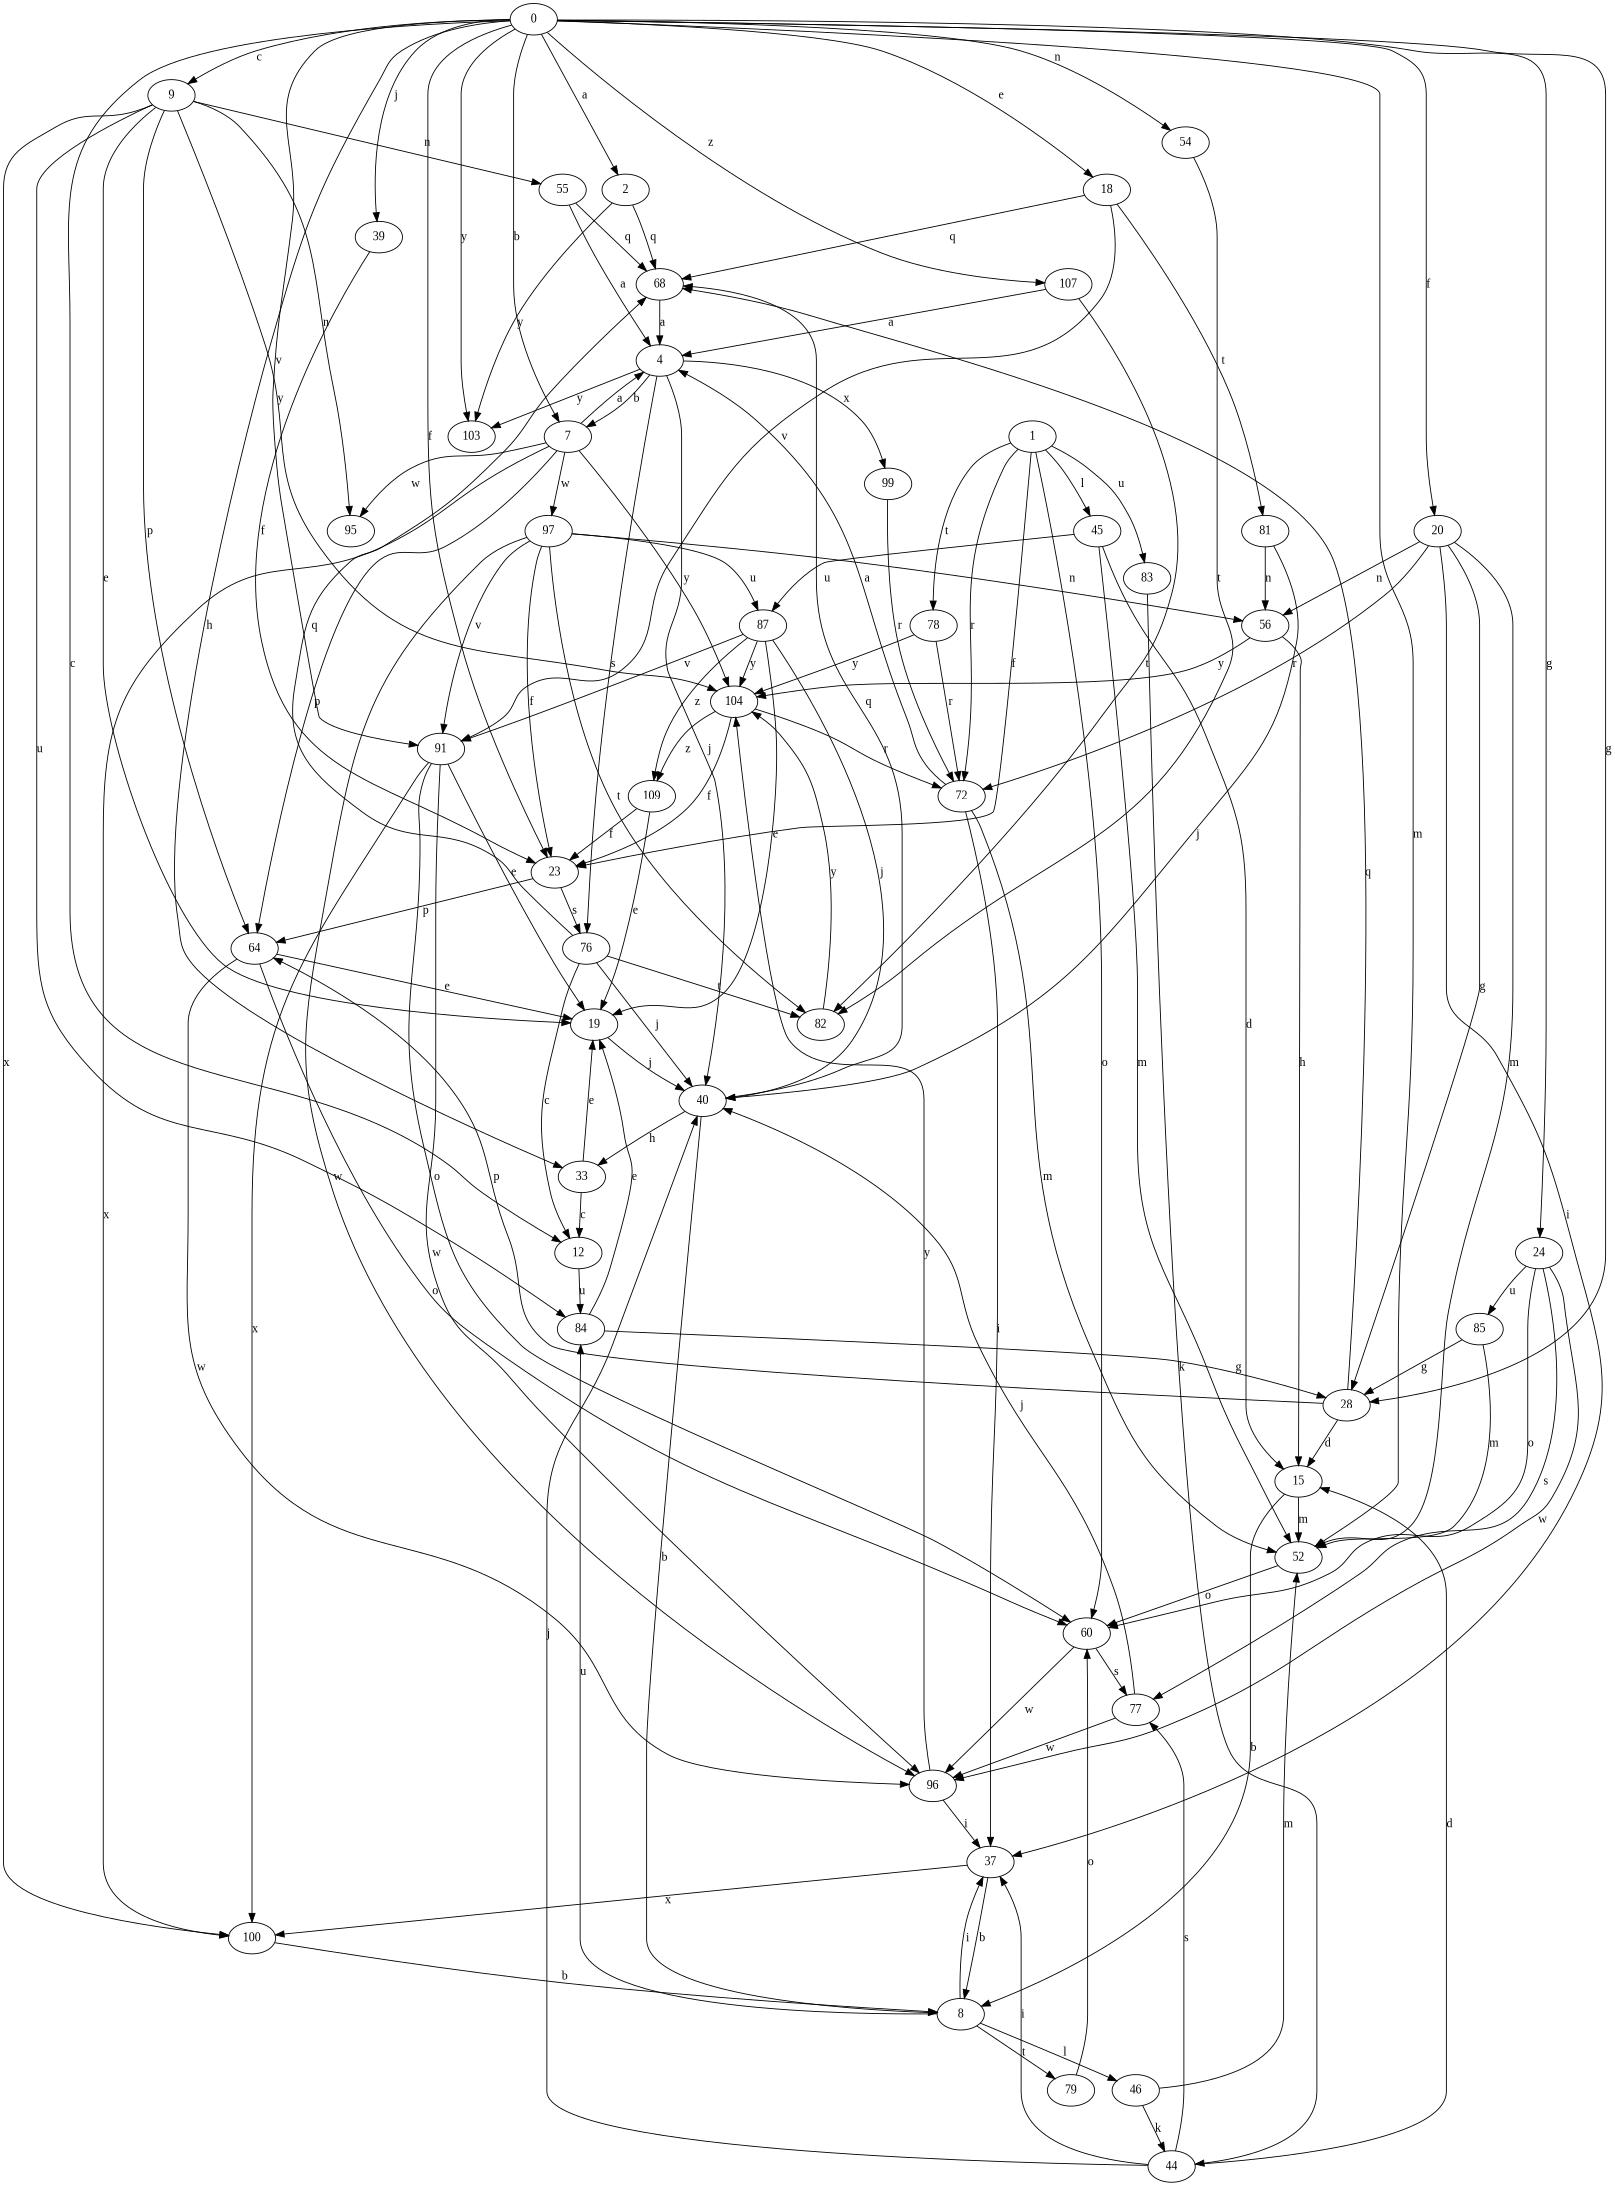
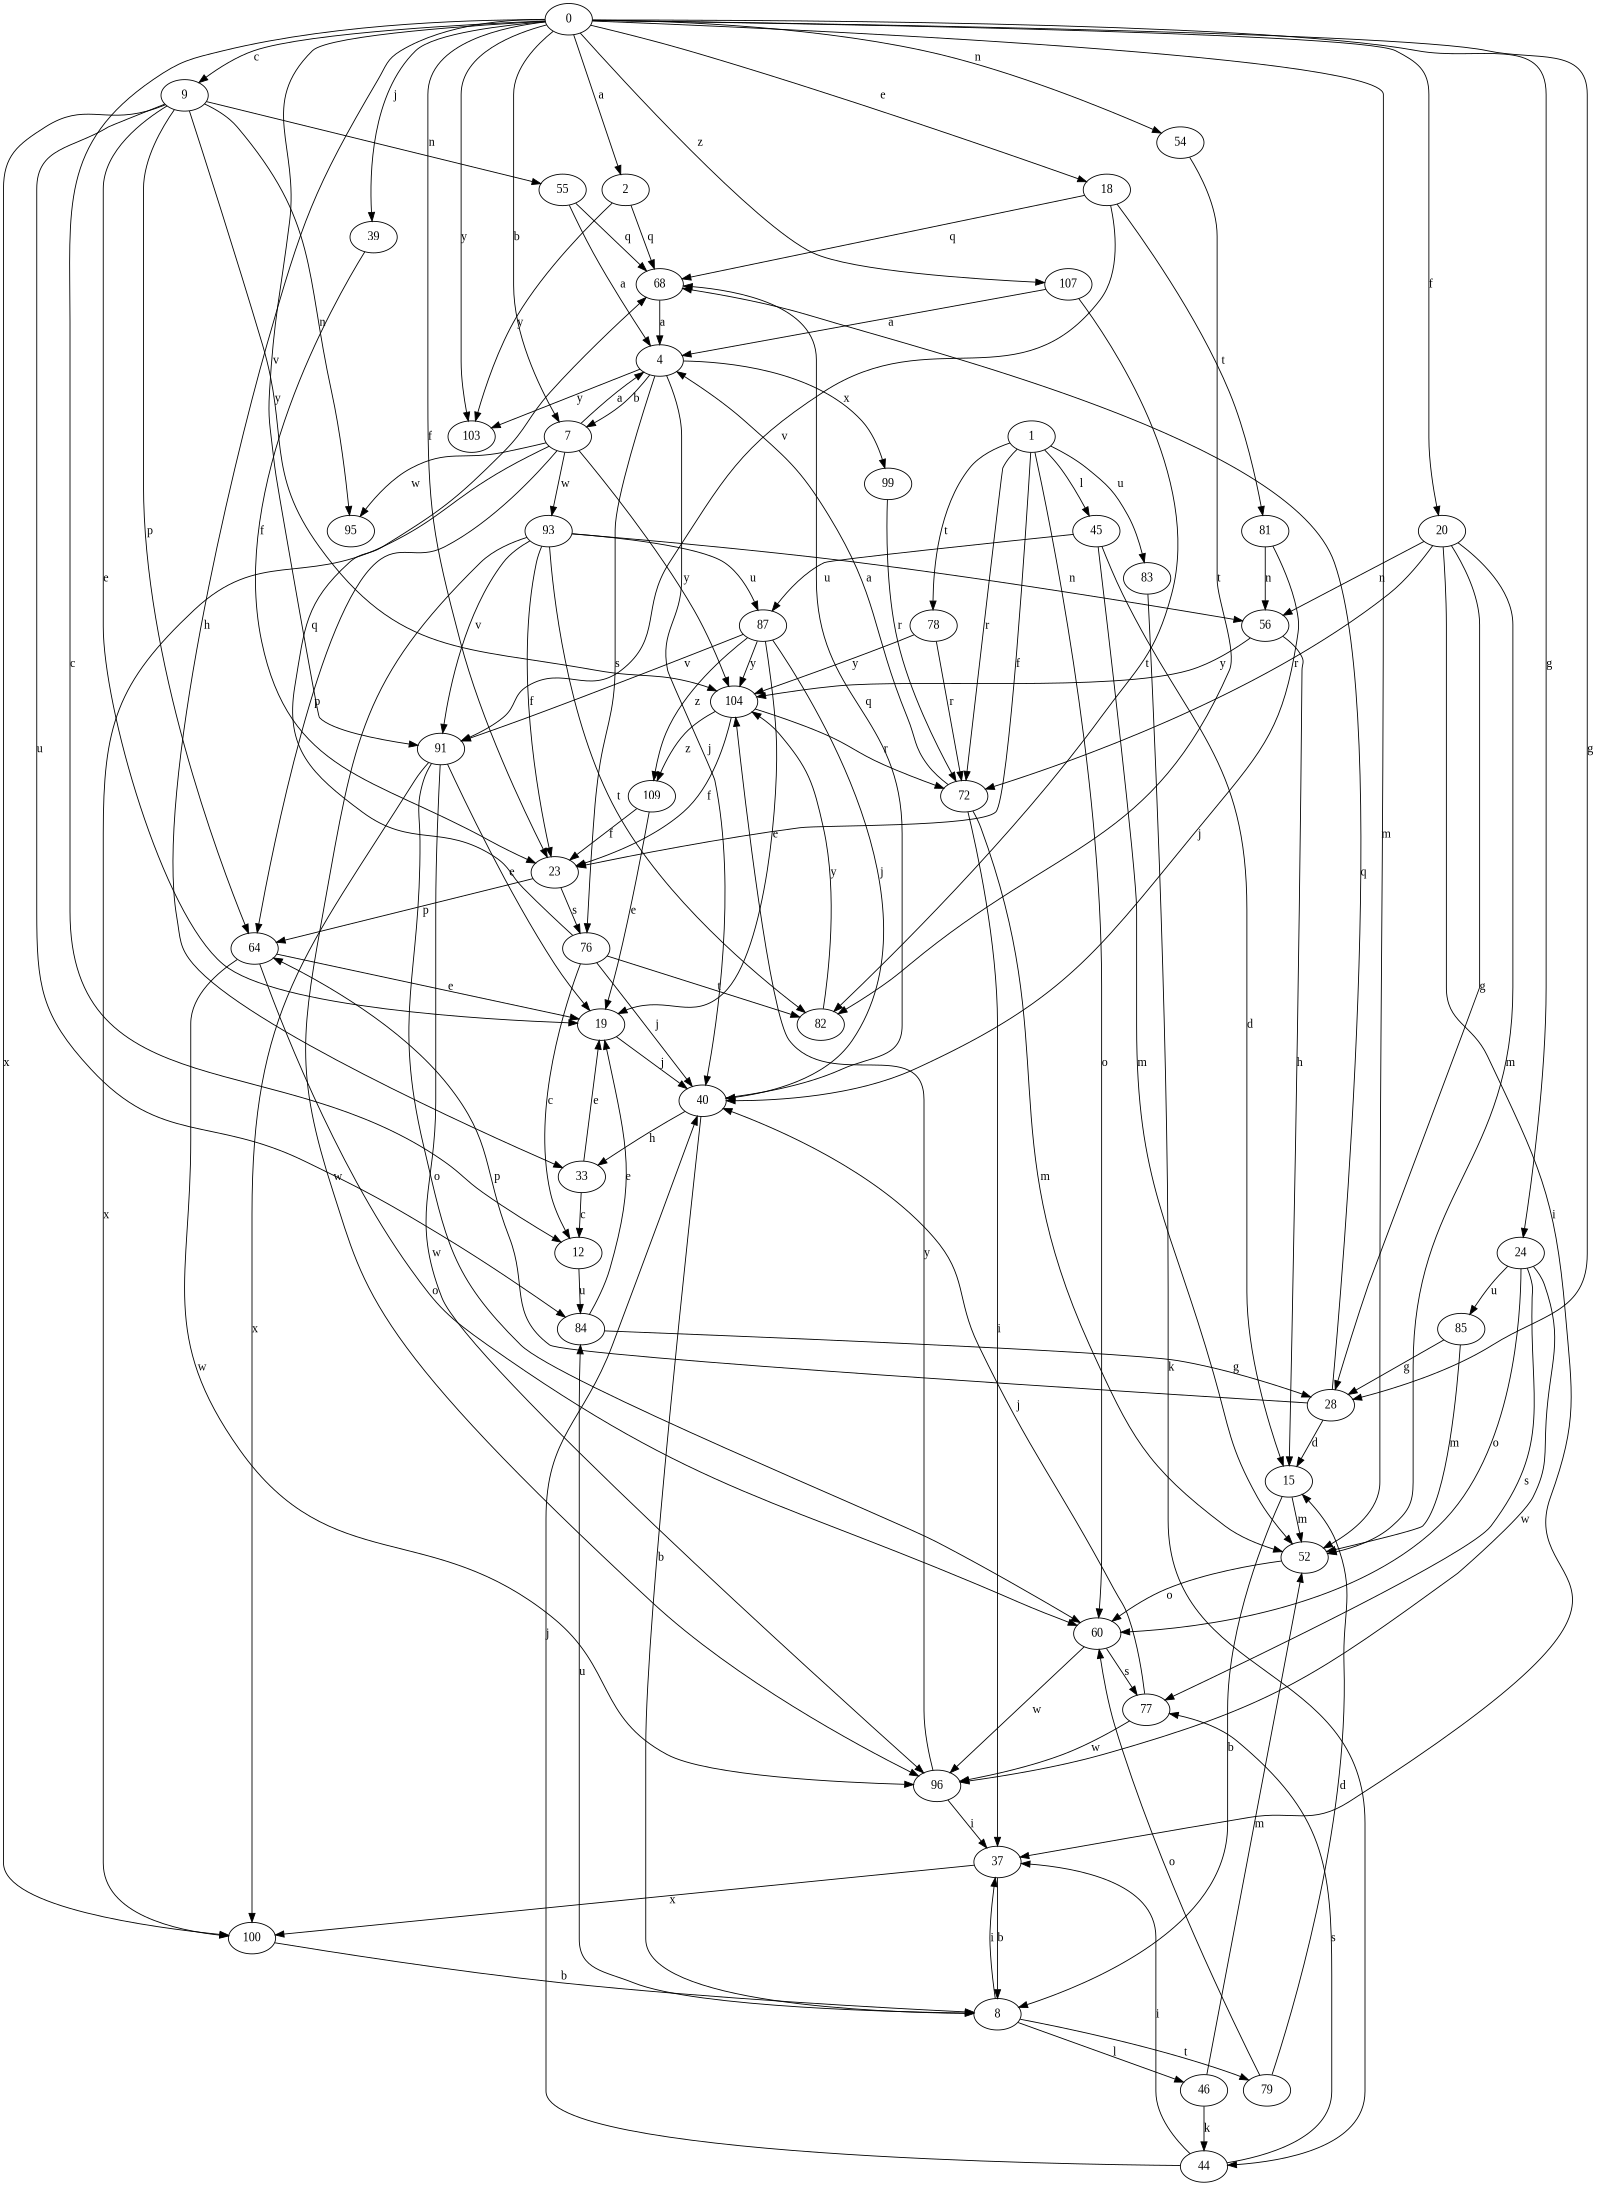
node "97": label "97" -> "93"
edge "44" -> "15": now "79" -> "15"
